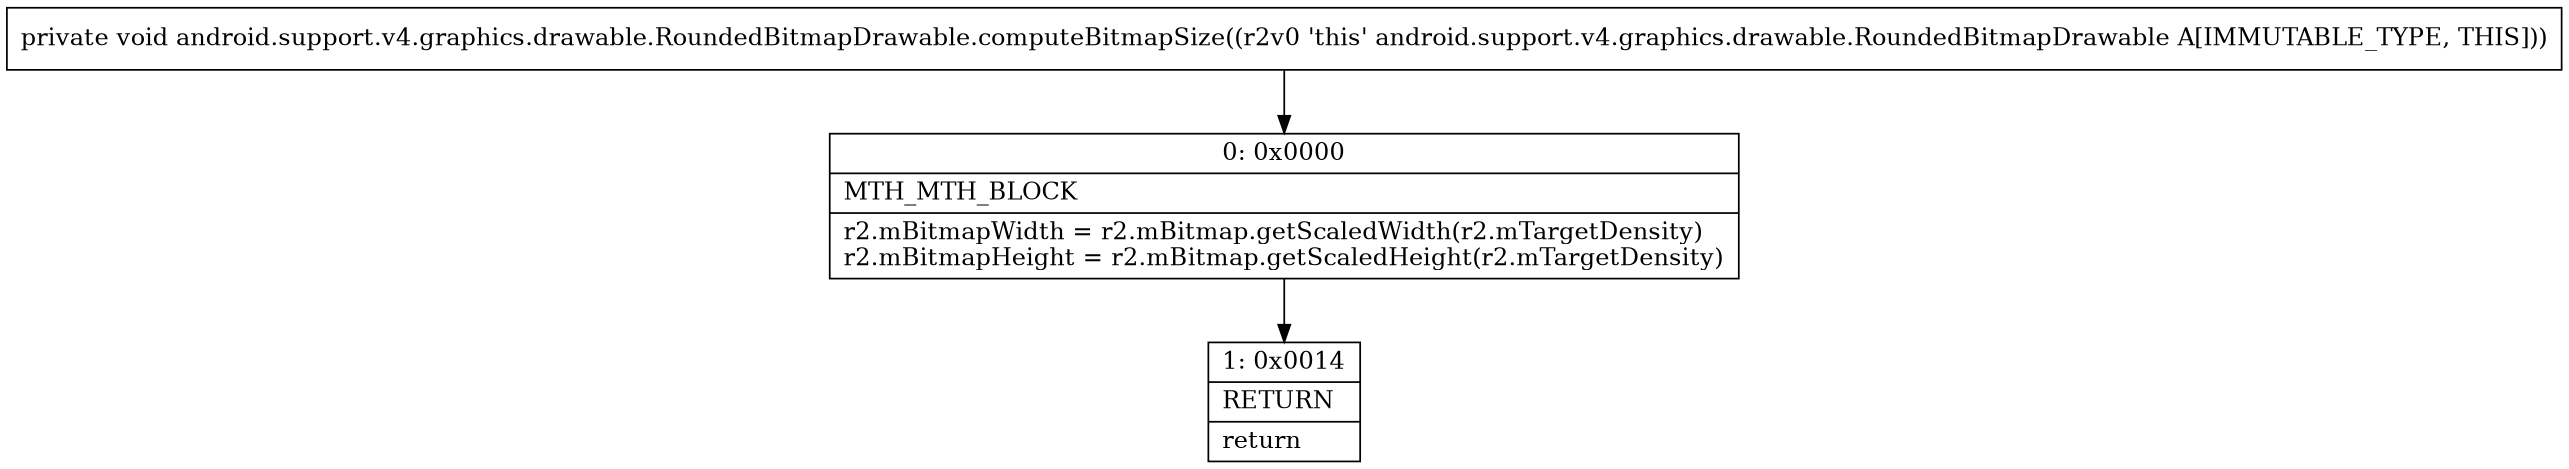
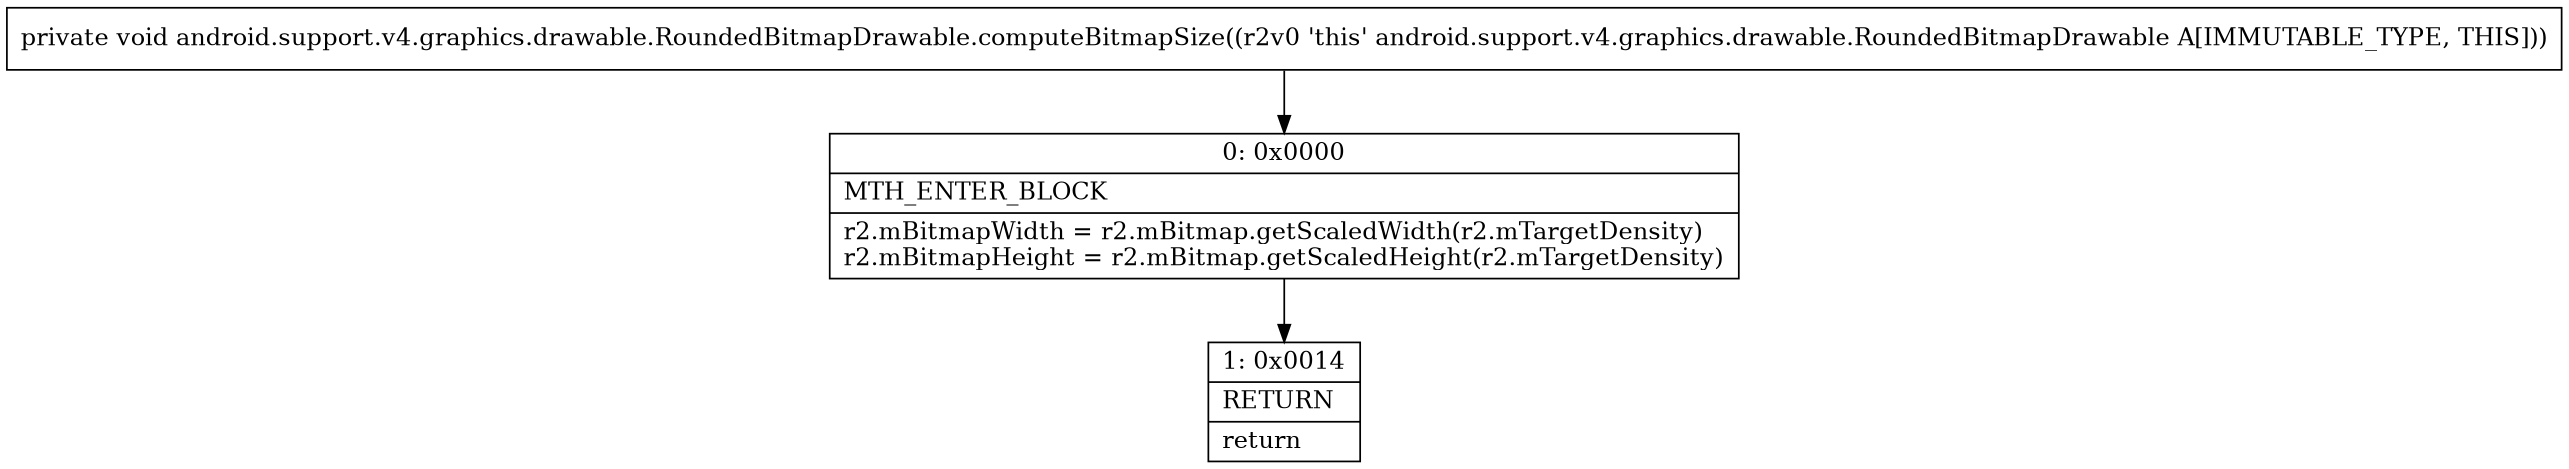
node "0: 0x0000": text "MTH_MTH_BLOCK" -> "MTH_ENTER_BLOCK"
